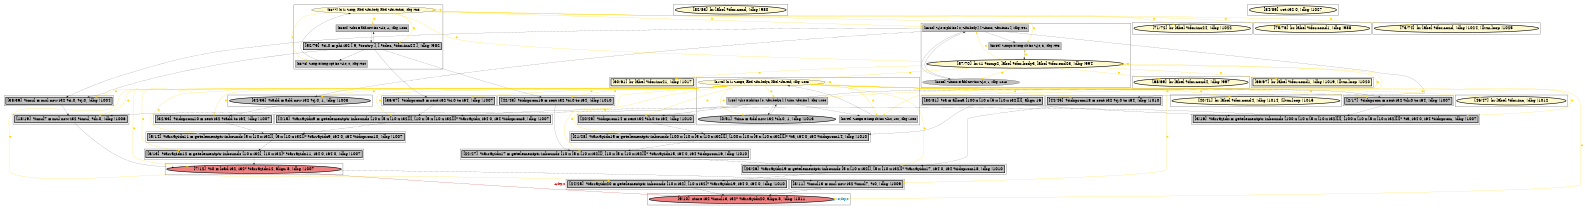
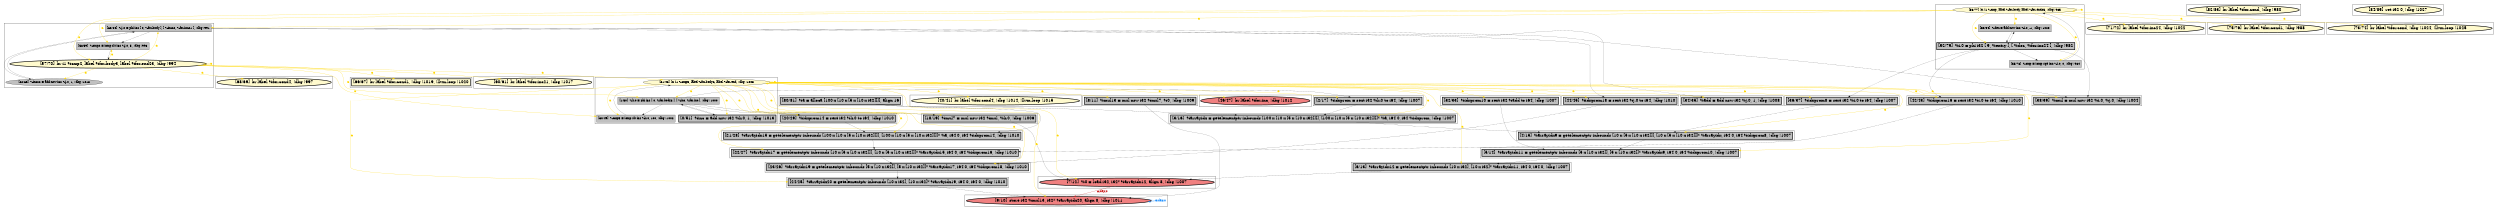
node "[60/61]  br label %for.inc21, !dbg !1017": shape box -> ellipse
node "[34/35]  %add = add nsw i32 %j.0, 1, !dbg !1008": shape ellipse -> box
node "[46/47]  br label %for.inc, !dbg !1012": fillcolor lemonchiffon -> lightcoral
edge "[38/39]  %mul = mul nsw i32 %i.0, %j.0, !dbg !1004" -> "[18/19]  %mul7 = mul nsw i32 %mul, %k.0, !dbg !1006": removed
edge "[34/35]  %add = add nsw i32 %j.0, 1, !dbg !1008" -> "[32/33]  %idxprom10 = sext i32 %add to i64, !dbg !1007": removed
node "[0/51]  %inc = add nsw i32 %k.0, 1, !dbg !1013": shape ellipse -> box
edge "[7/12]  %0 = load i32, i32* %arrayidx12, align 8, !dbg !1007" -> "[8/11]  %mul13 = mul nsw i32 %mul7, %0, !dbg !1009": removed
